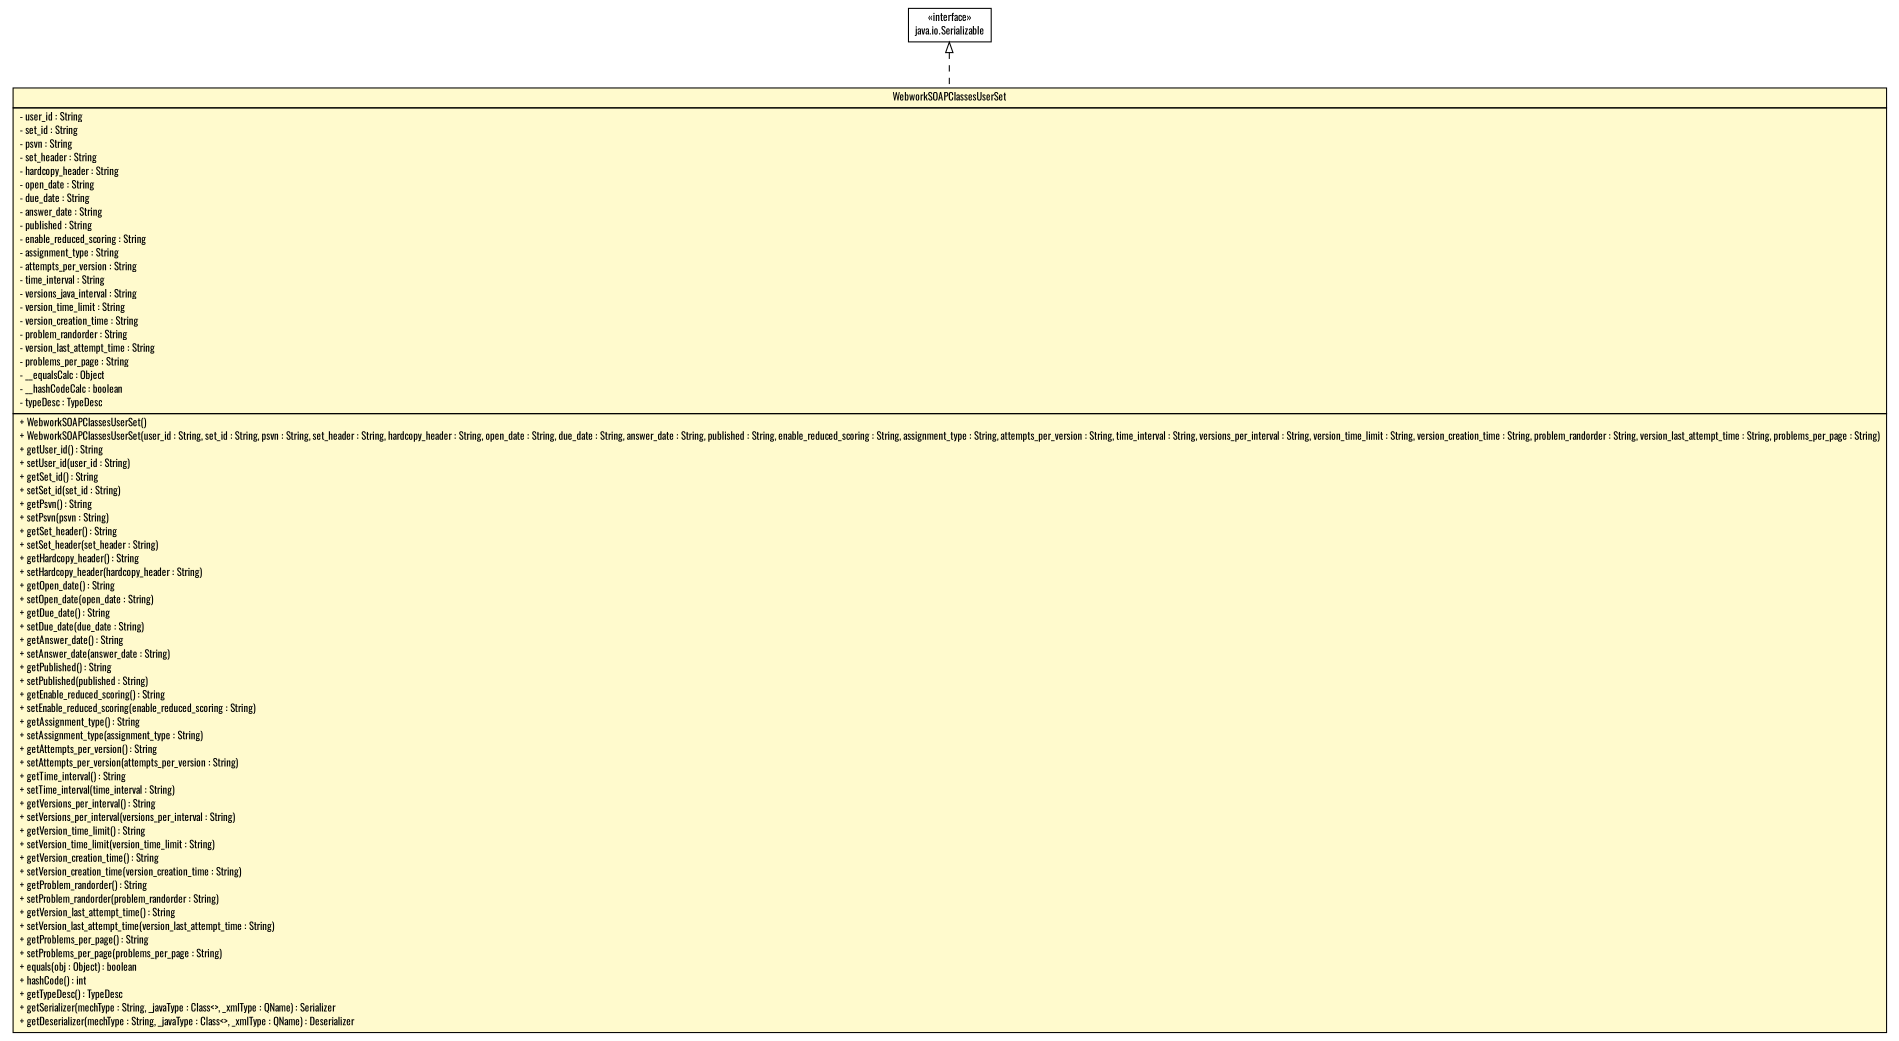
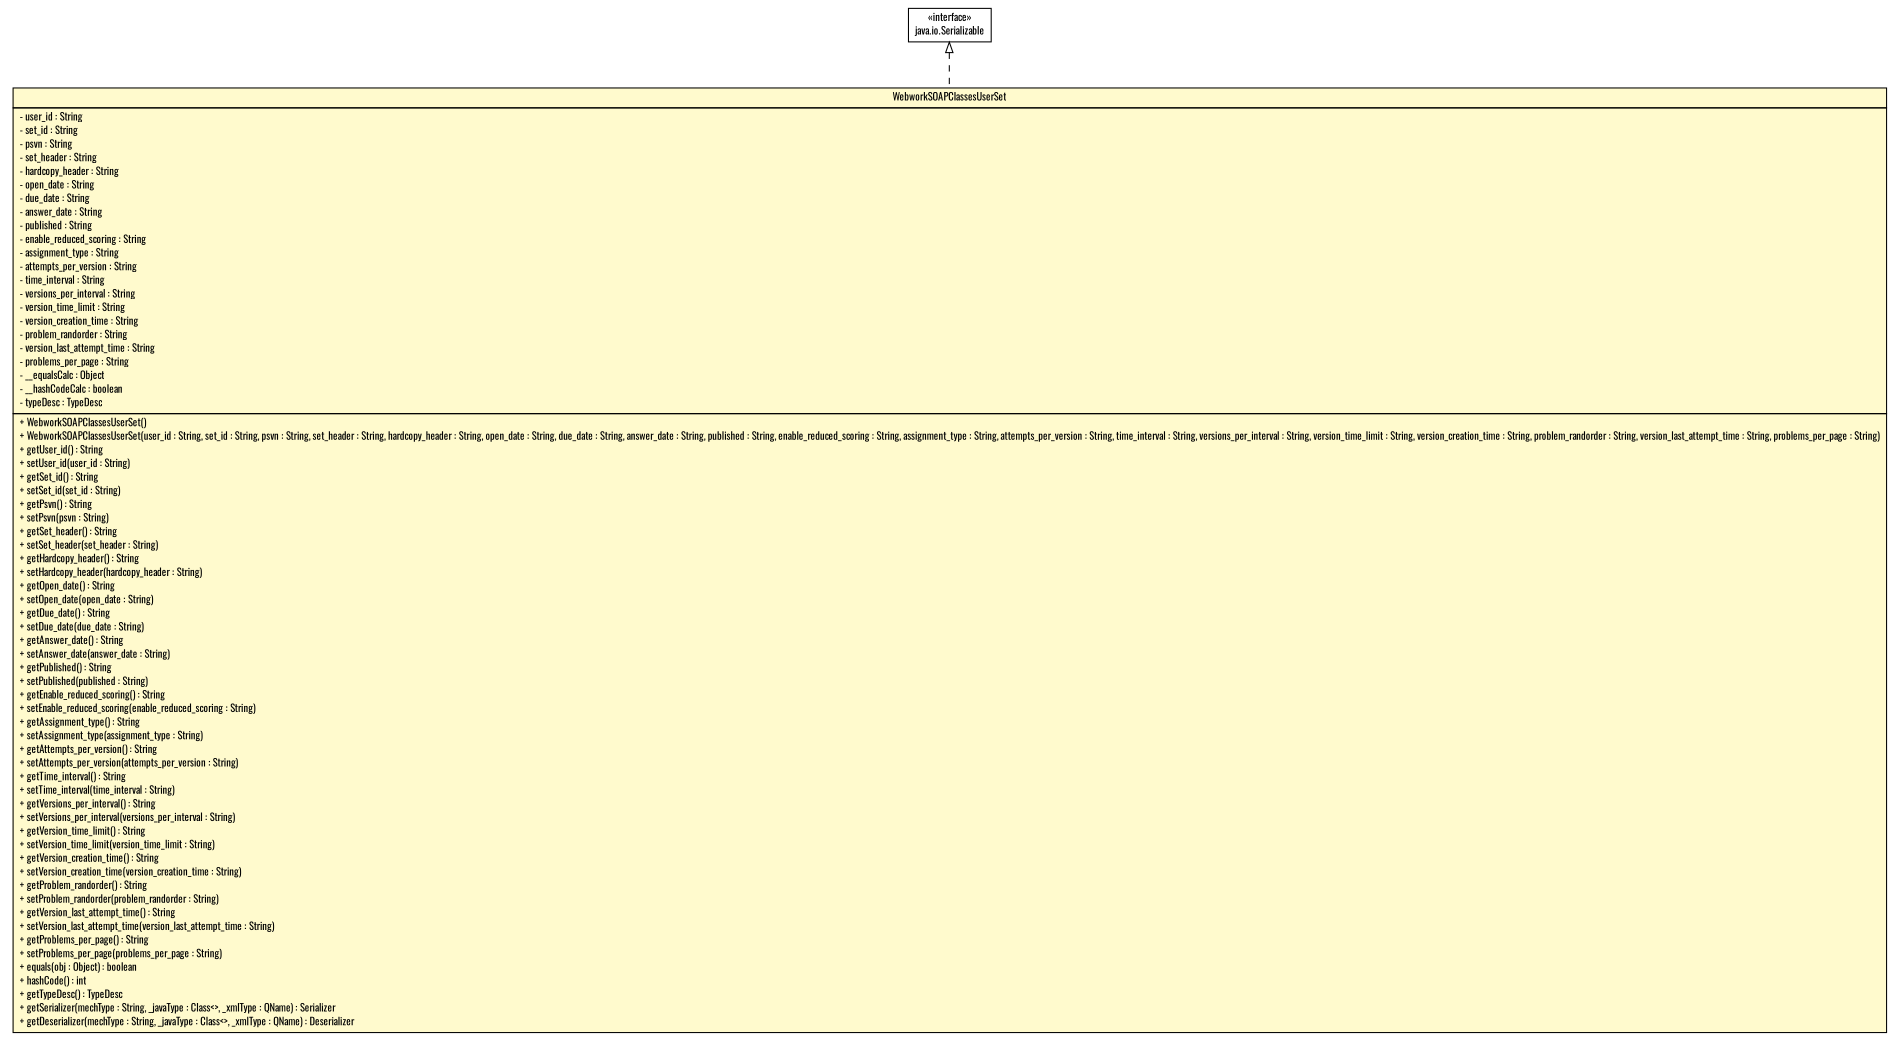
node "WebworkSOAPClassesUserSet": text "- versions_java_interval : String" -> "- versions_per_interval : String"
